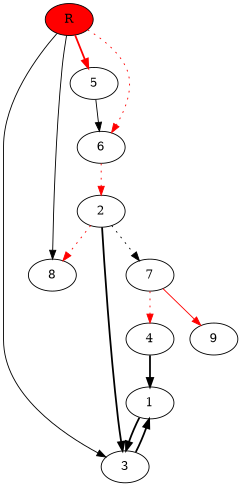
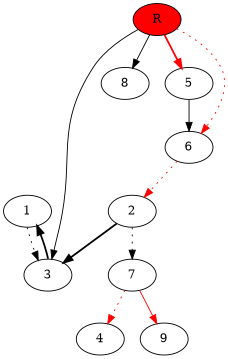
edge "2" -> "8": removed
edge "4" -> "1": removed
edge "1" -> "3": style bold -> dotted
